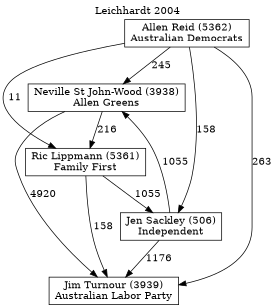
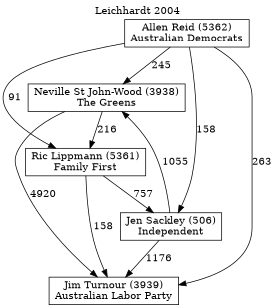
edge "Allen Reid (5362) Australian Democrats" -> "Ric Lippmann (5361) Family First": label "11" -> "91"
node "Neville St John-Wood (3938) Allen Greens": label "Neville St John-Wood (3938) Allen Greens" -> "Neville St John-Wood (3938) The Greens"
edge "Ric Lippmann (5361) Family First" -> "Jen Sackley (506) Independent": label "1055" -> "757"
